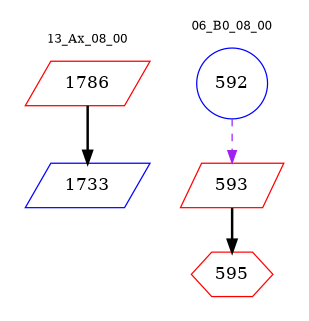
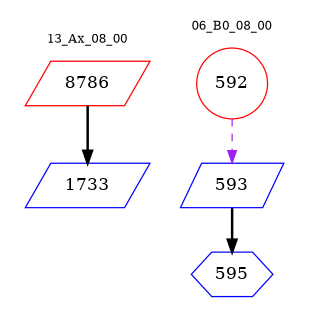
node "1786": label "1786" -> "8786"
node "592": color blue -> red
node "593": color red -> blue
node "595": color red -> blue
